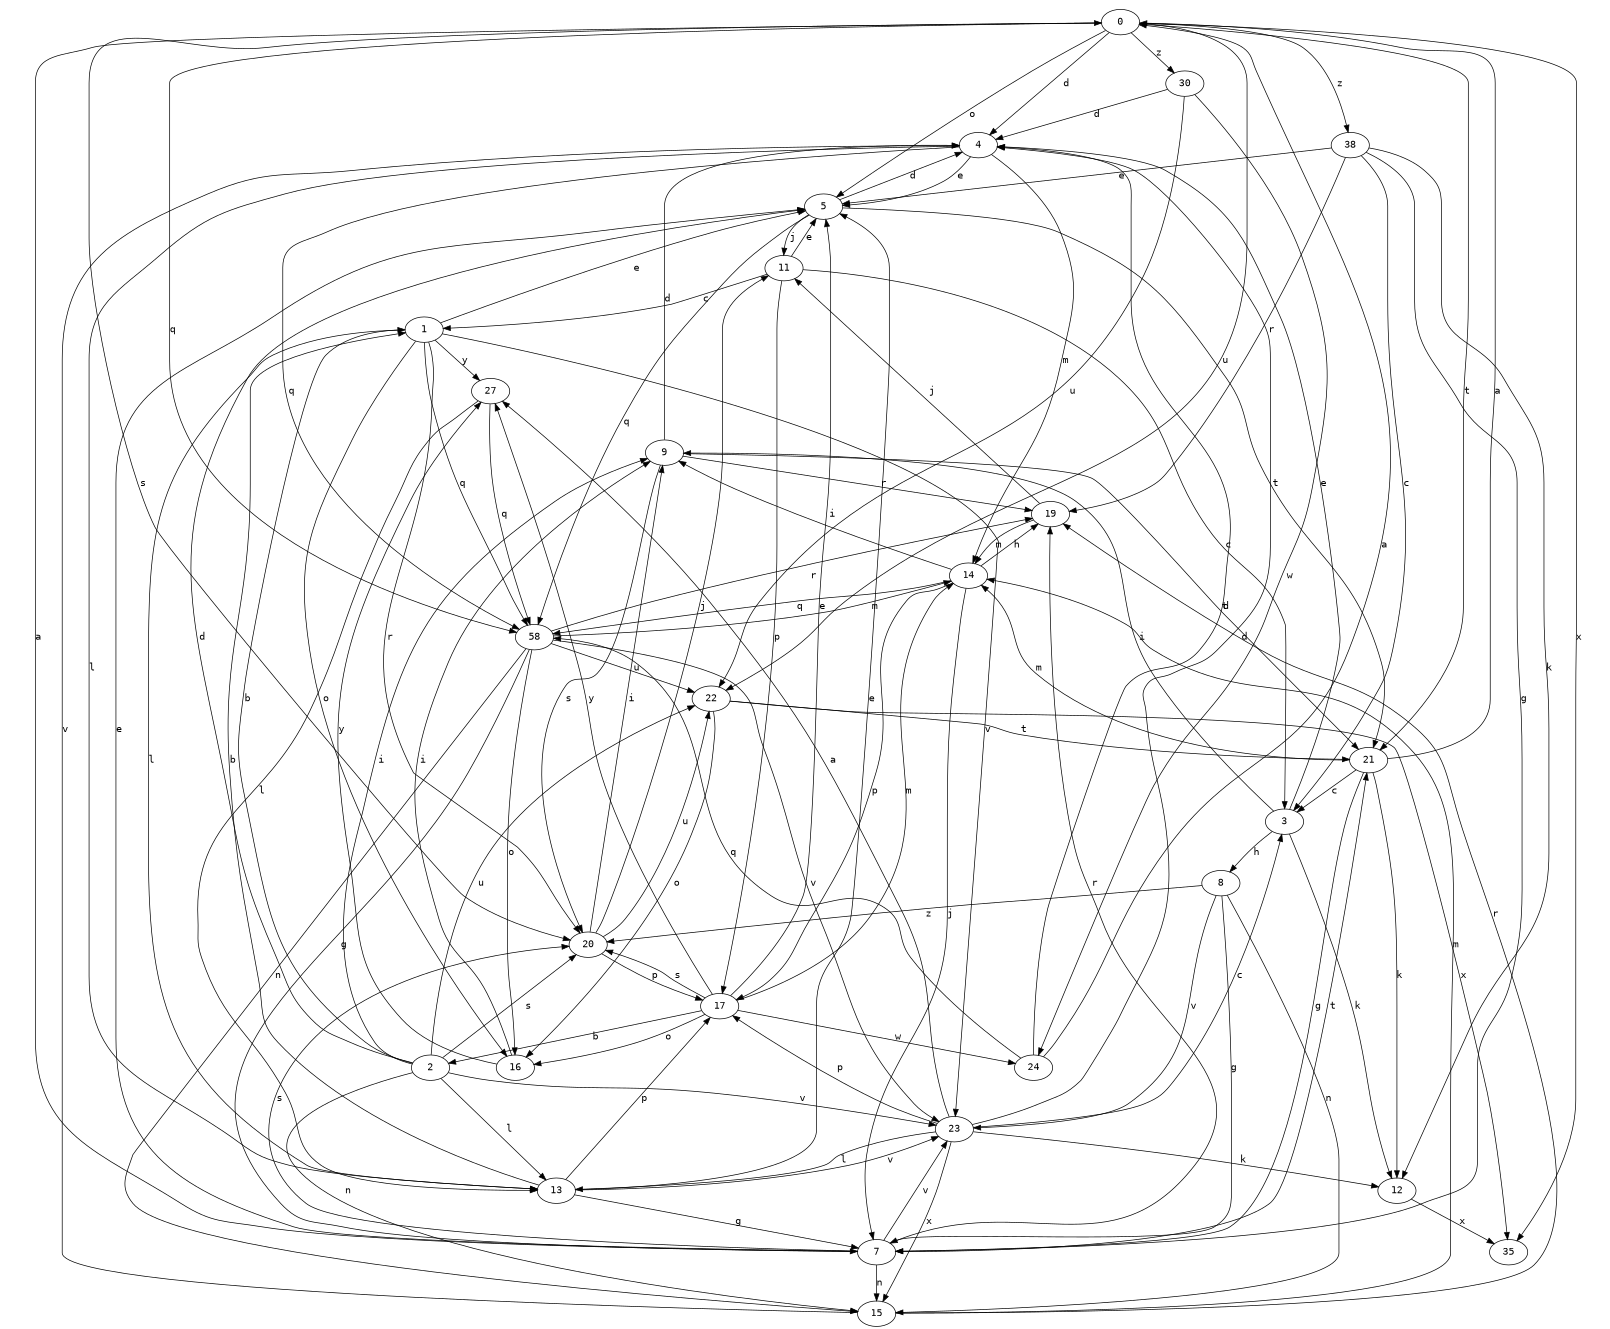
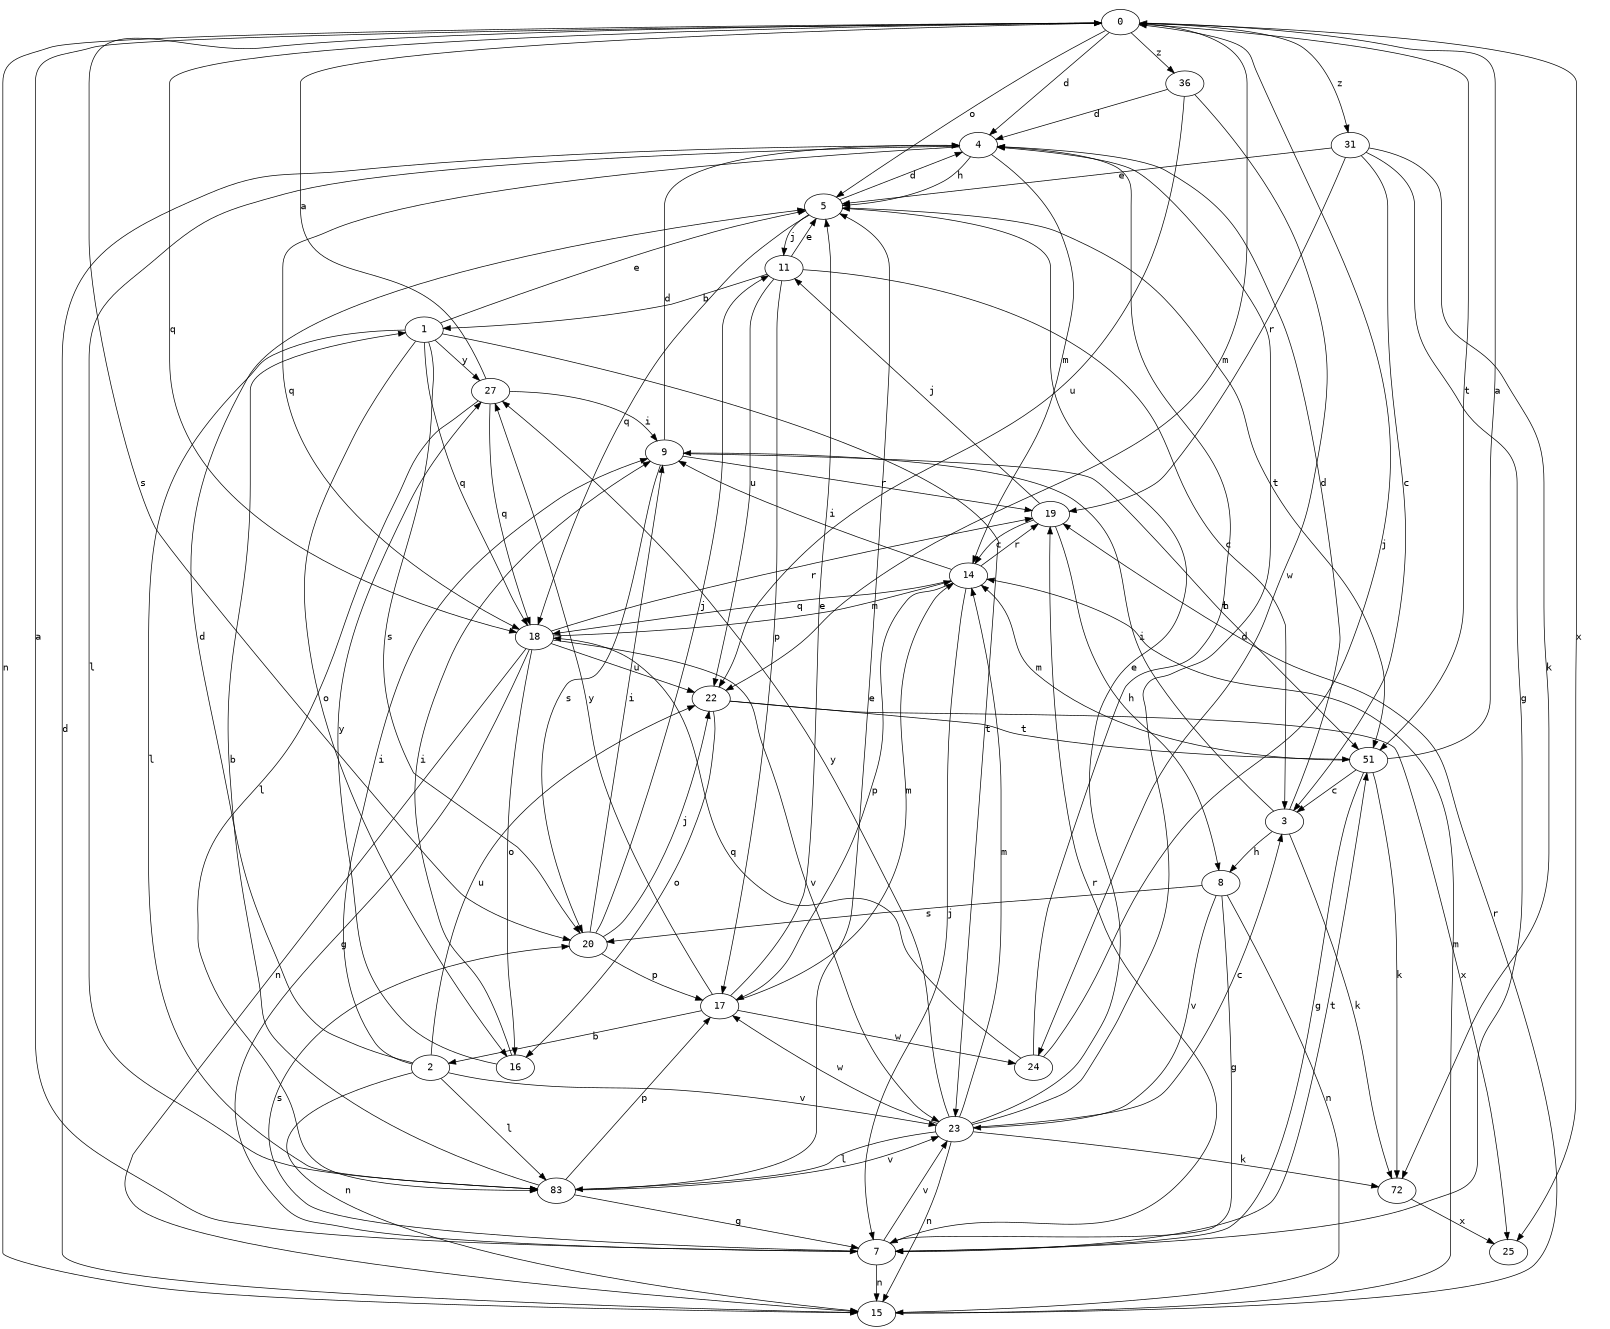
edge "27" -> "0": added, label "a"
node "30": label "30" -> "36"
node "38": label "38" -> "31"
edge "4" -> "5": label "e" -> "h"
edge "11" -> "1": label "c" -> "b"
edge "0" -> "22": label "u" -> "m"
edge "27" -> "9": added, label "i"
edge "11" -> "22": added, label "u"
edge "3" -> "4": label "e" -> "d"
edge "0" -> "15": added, label "n"
edge "19" -> "14": label "m" -> "c"
edge "14" -> "19": label "h" -> "r"
edge "24" -> "0": label "a" -> "j"
edge "24" -> "4": label "d" -> "h"
edge "1" -> "20": label "r" -> "s"
node "58": label "58" -> "18"
edge "19" -> "8": added, label "h"
edge "2" -> "1": removed, label "b"
edge "15" -> "4": label "v" -> "d"
edge "1" -> "23": label "v" -> "t"
edge "23" -> "27": label "a" -> "y"
node "21": label "21" -> "51"
edge "7" -> "5": now "23" -> "5"
edge "20" -> "22": label "u" -> "j"
edge "23" -> "14": added, label "m"
edge "8" -> "20": label "z" -> "s"
edge "17" -> "20": removed, label "s"
edge "2" -> "20": removed, label "s"
edge "17" -> "16": removed, label "o"
edge "23" -> "17": label "p" -> "w"
node "13": label "13" -> "83"
node "12": label "12" -> "72"
edge "23" -> "15": label "x" -> "n"
node "35": label "35" -> "25"
